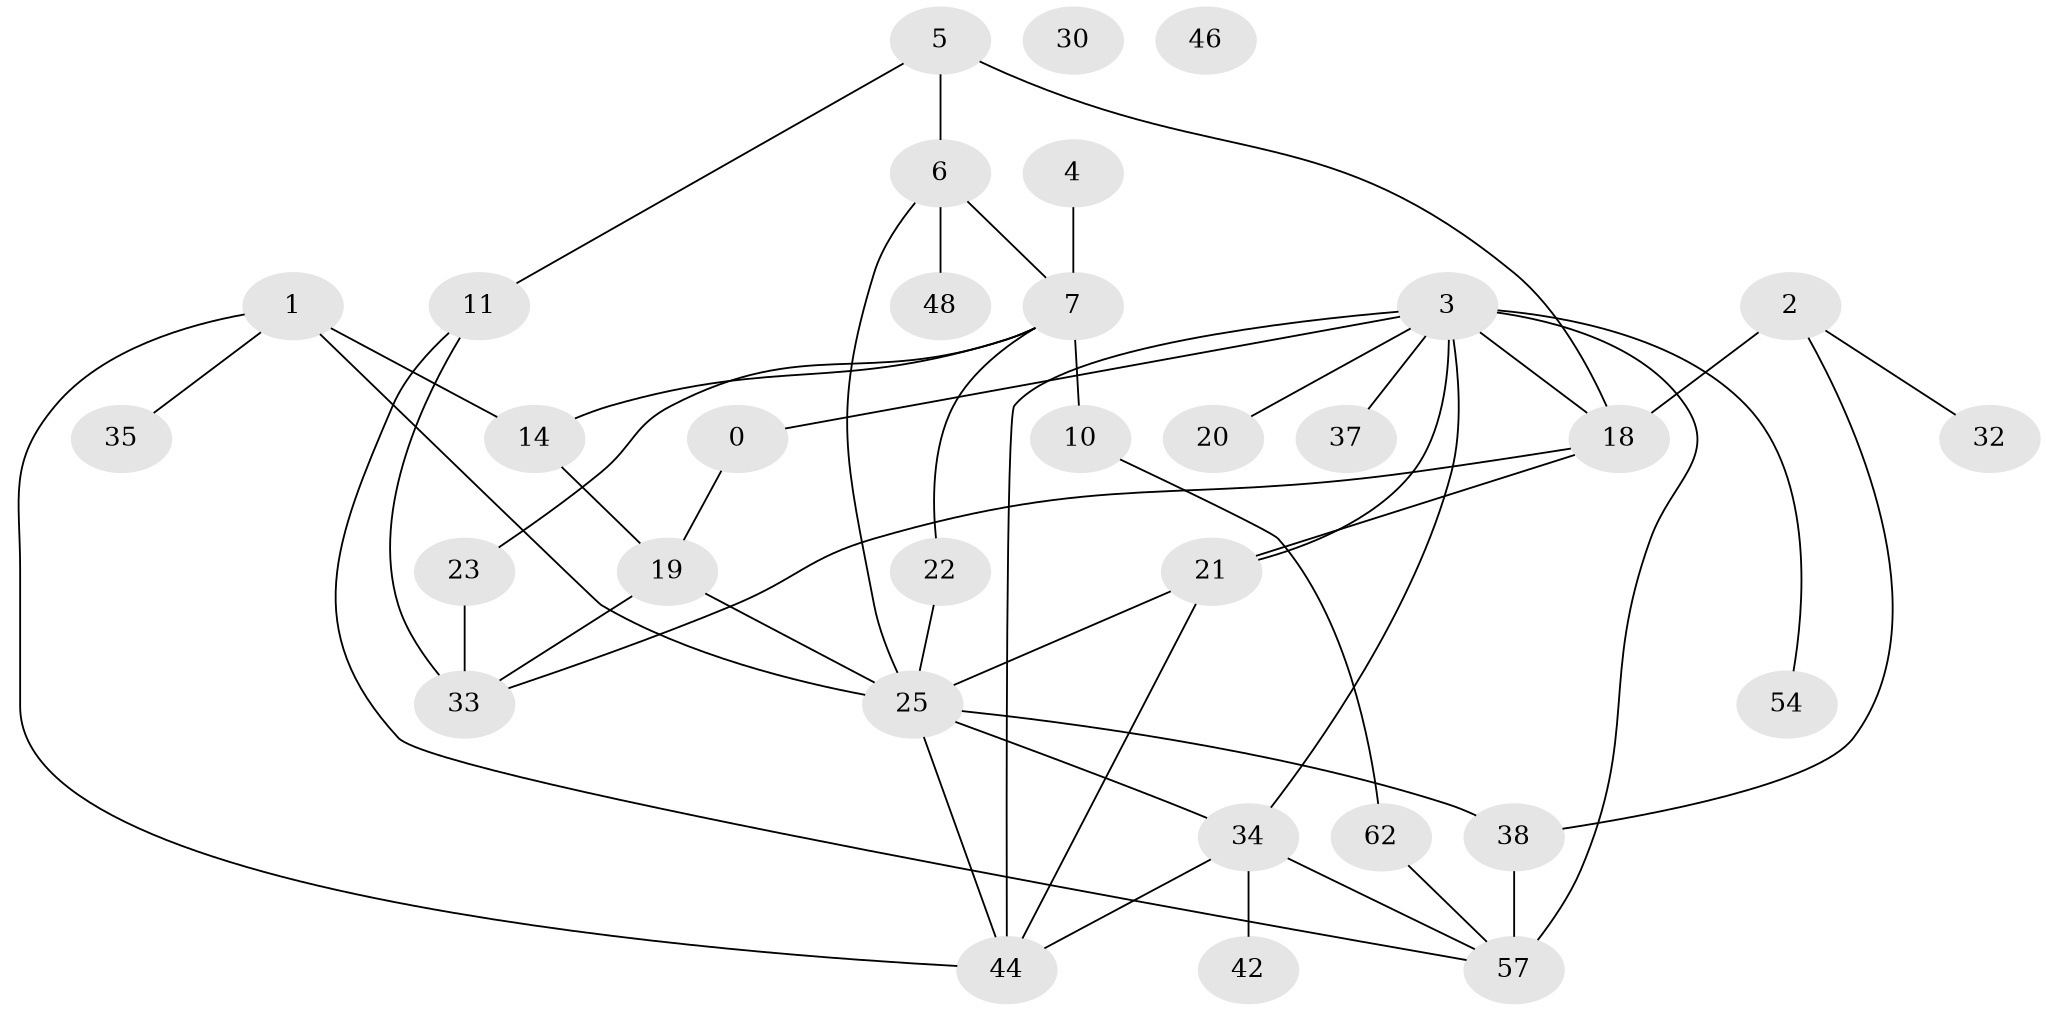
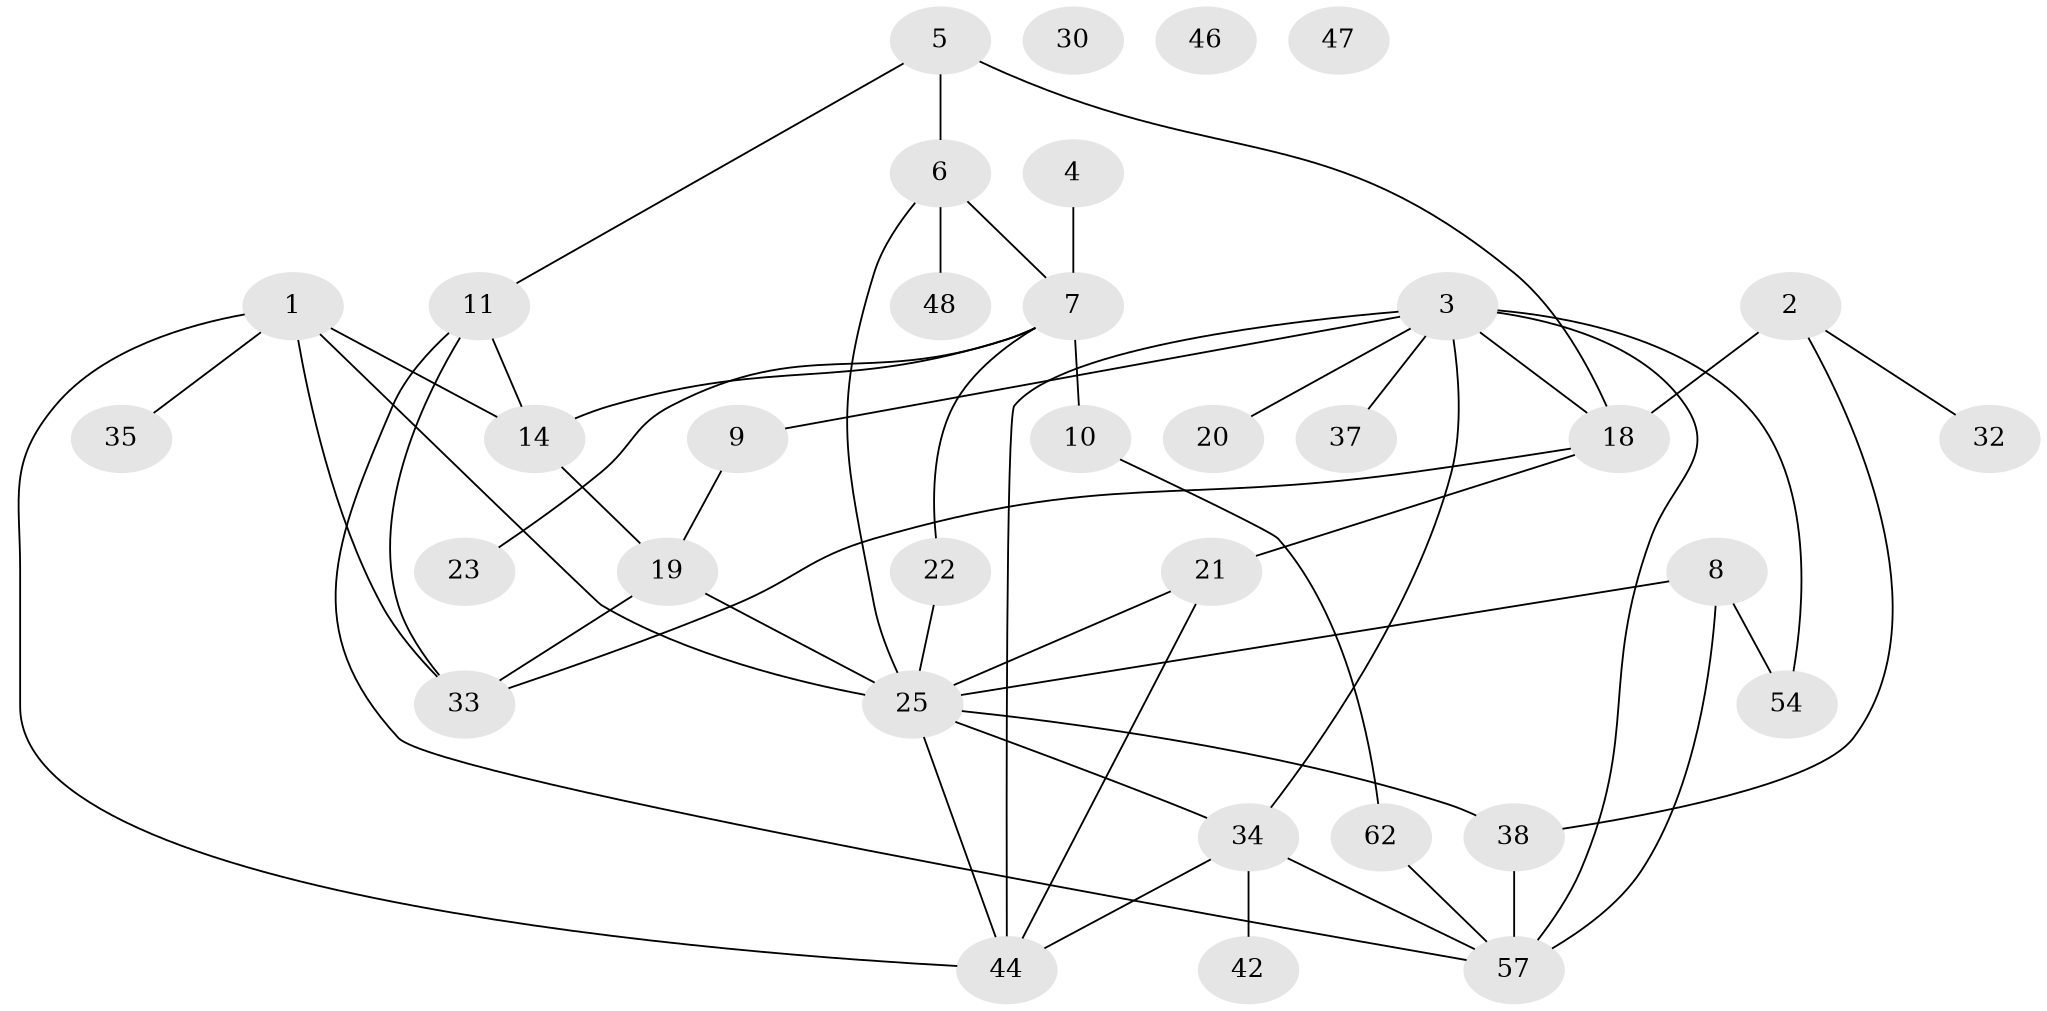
node "47": added
edge "11" -- "14": added
node "0": label "0" -> "9"
edge "3" -- "21": removed
node "8": added
edge "23" -- "33": now "1" -- "33"
